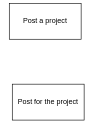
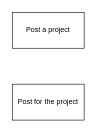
node "Post a project": moved (45, 21) -> (48, 30)
